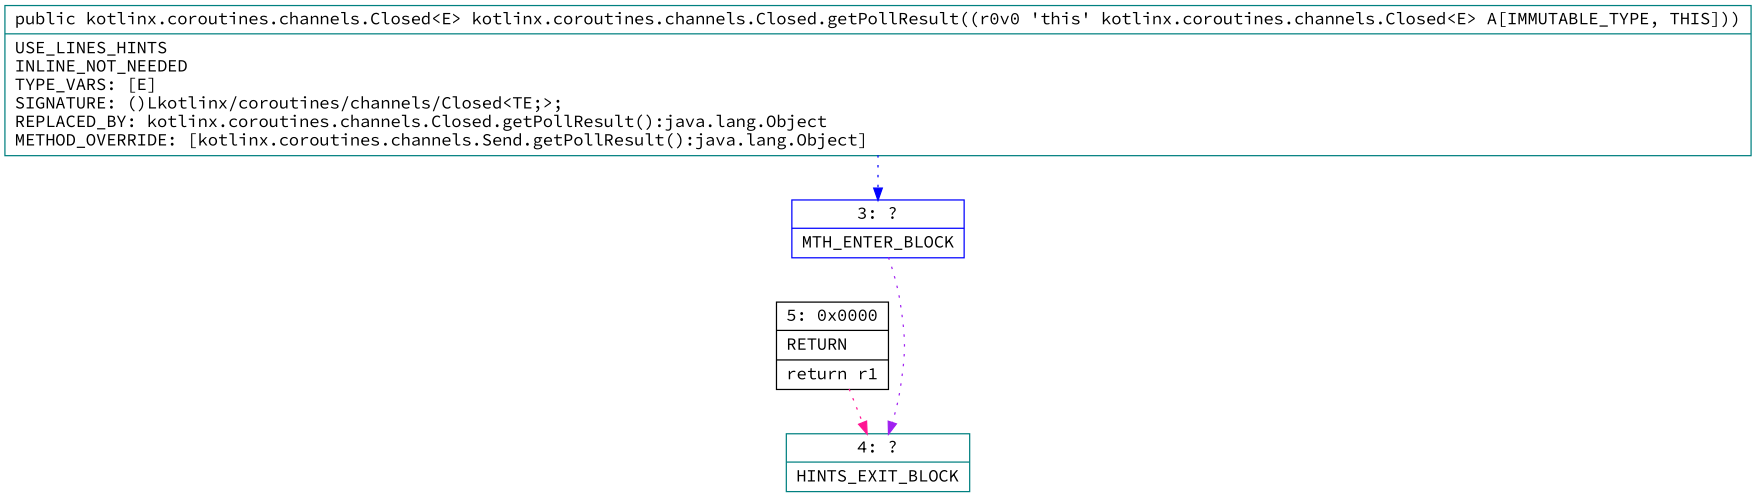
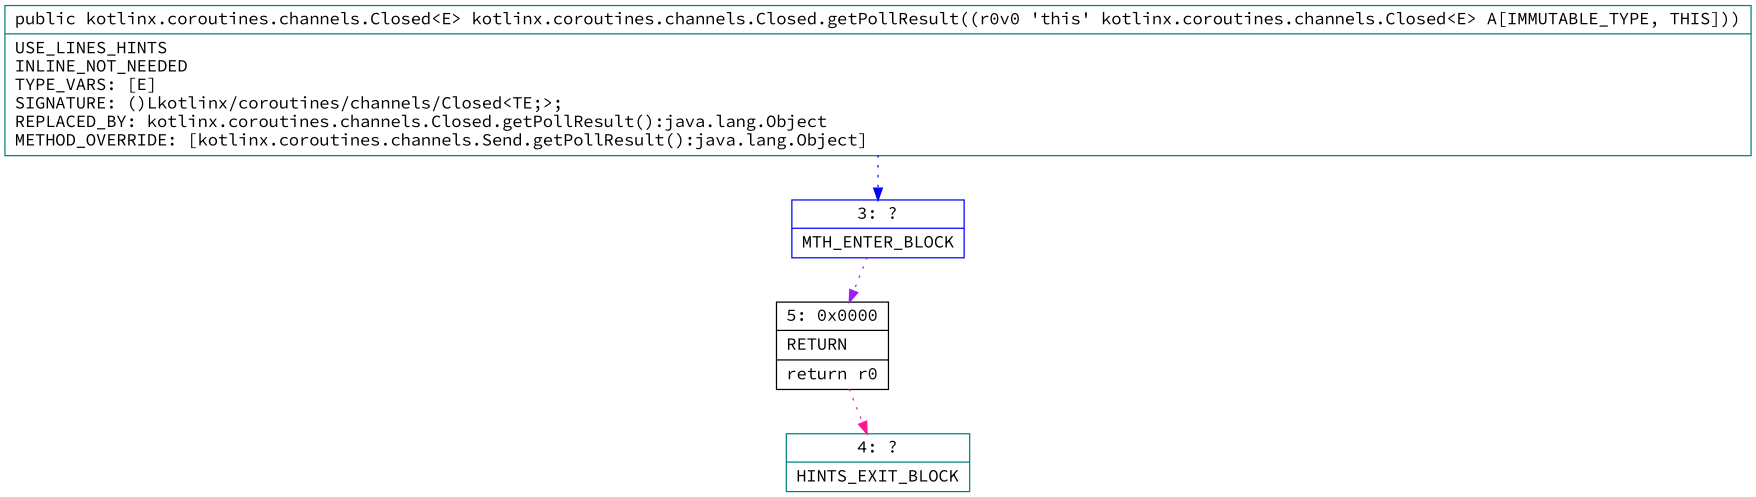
edge "3: ?" -> "4: ?": now "3: ?" -> "5: 0x0000"
node "5: 0x0000": text "return r1" -> "return r0"
